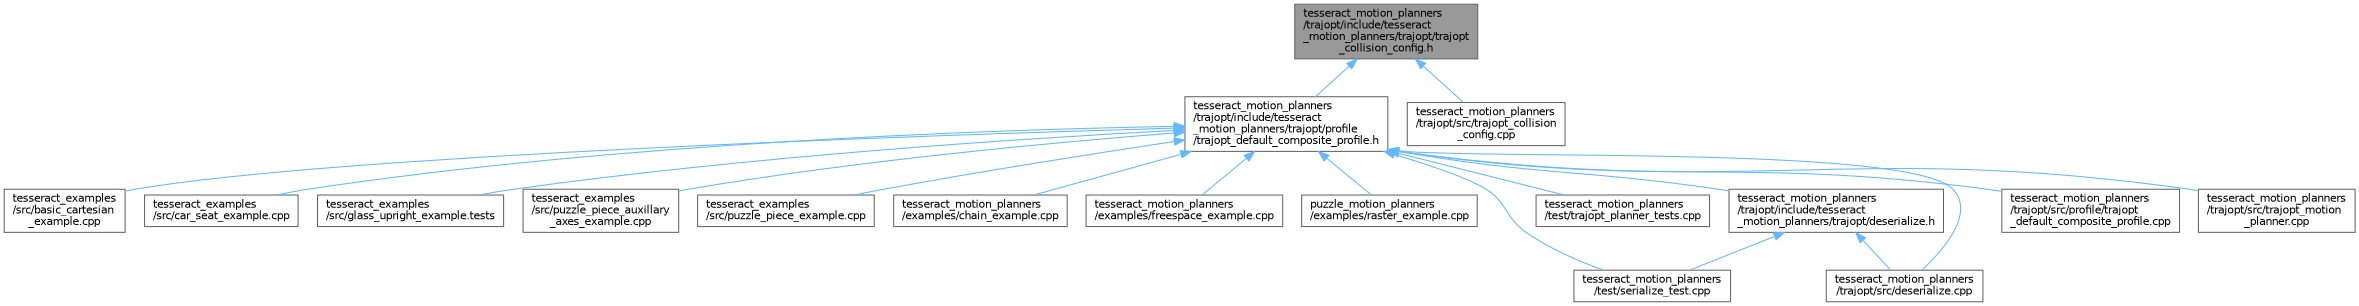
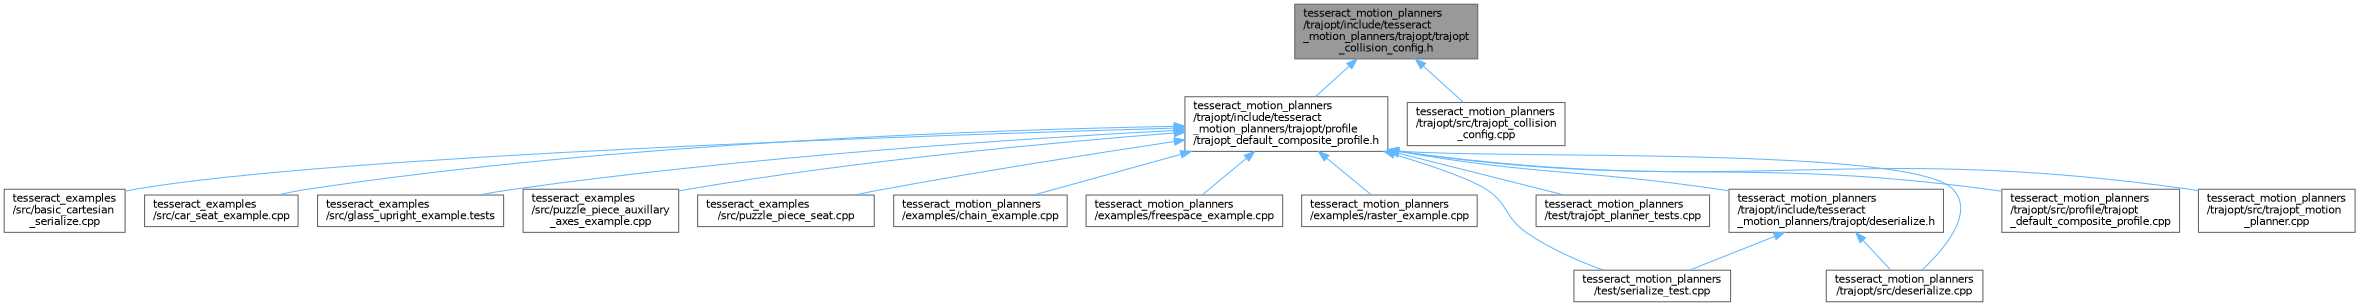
node "tesseract_examples /src/basic_cartesian _example.cpp": label "tesseract_examples /src/basic_cartesian _example.cpp" -> "tesseract_examples /src/basic_cartesian _serialize.cpp"
node "tesseract_examples /src/puzzle_piece_example.cpp": label "tesseract_examples /src/puzzle_piece_example.cpp" -> "tesseract_examples /src/puzzle_piece_seat.cpp"
node "puzzle_motion_planners /examples/raster_example.cpp": label "puzzle_motion_planners /examples/raster_example.cpp" -> "tesseract_motion_planners /examples/raster_example.cpp"
